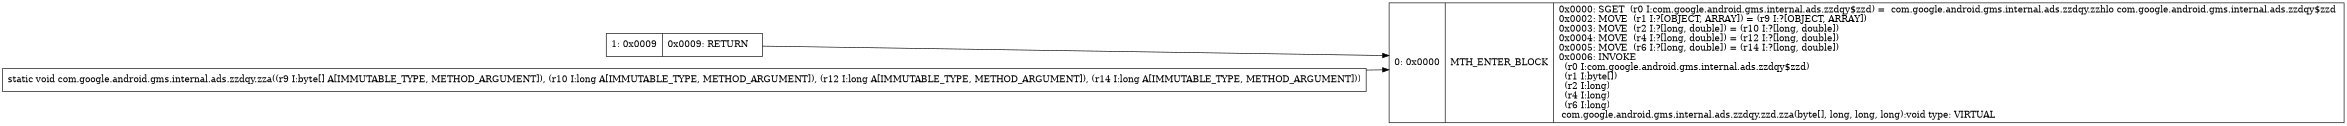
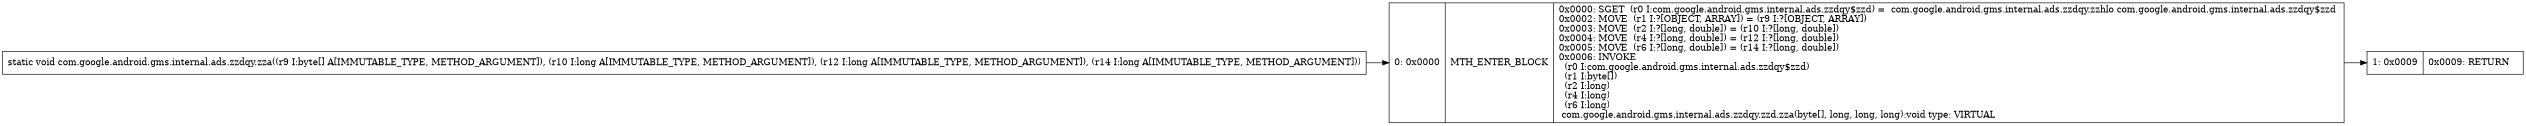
edge "1: 0x0009" -> "0: 0x0000": reversed
